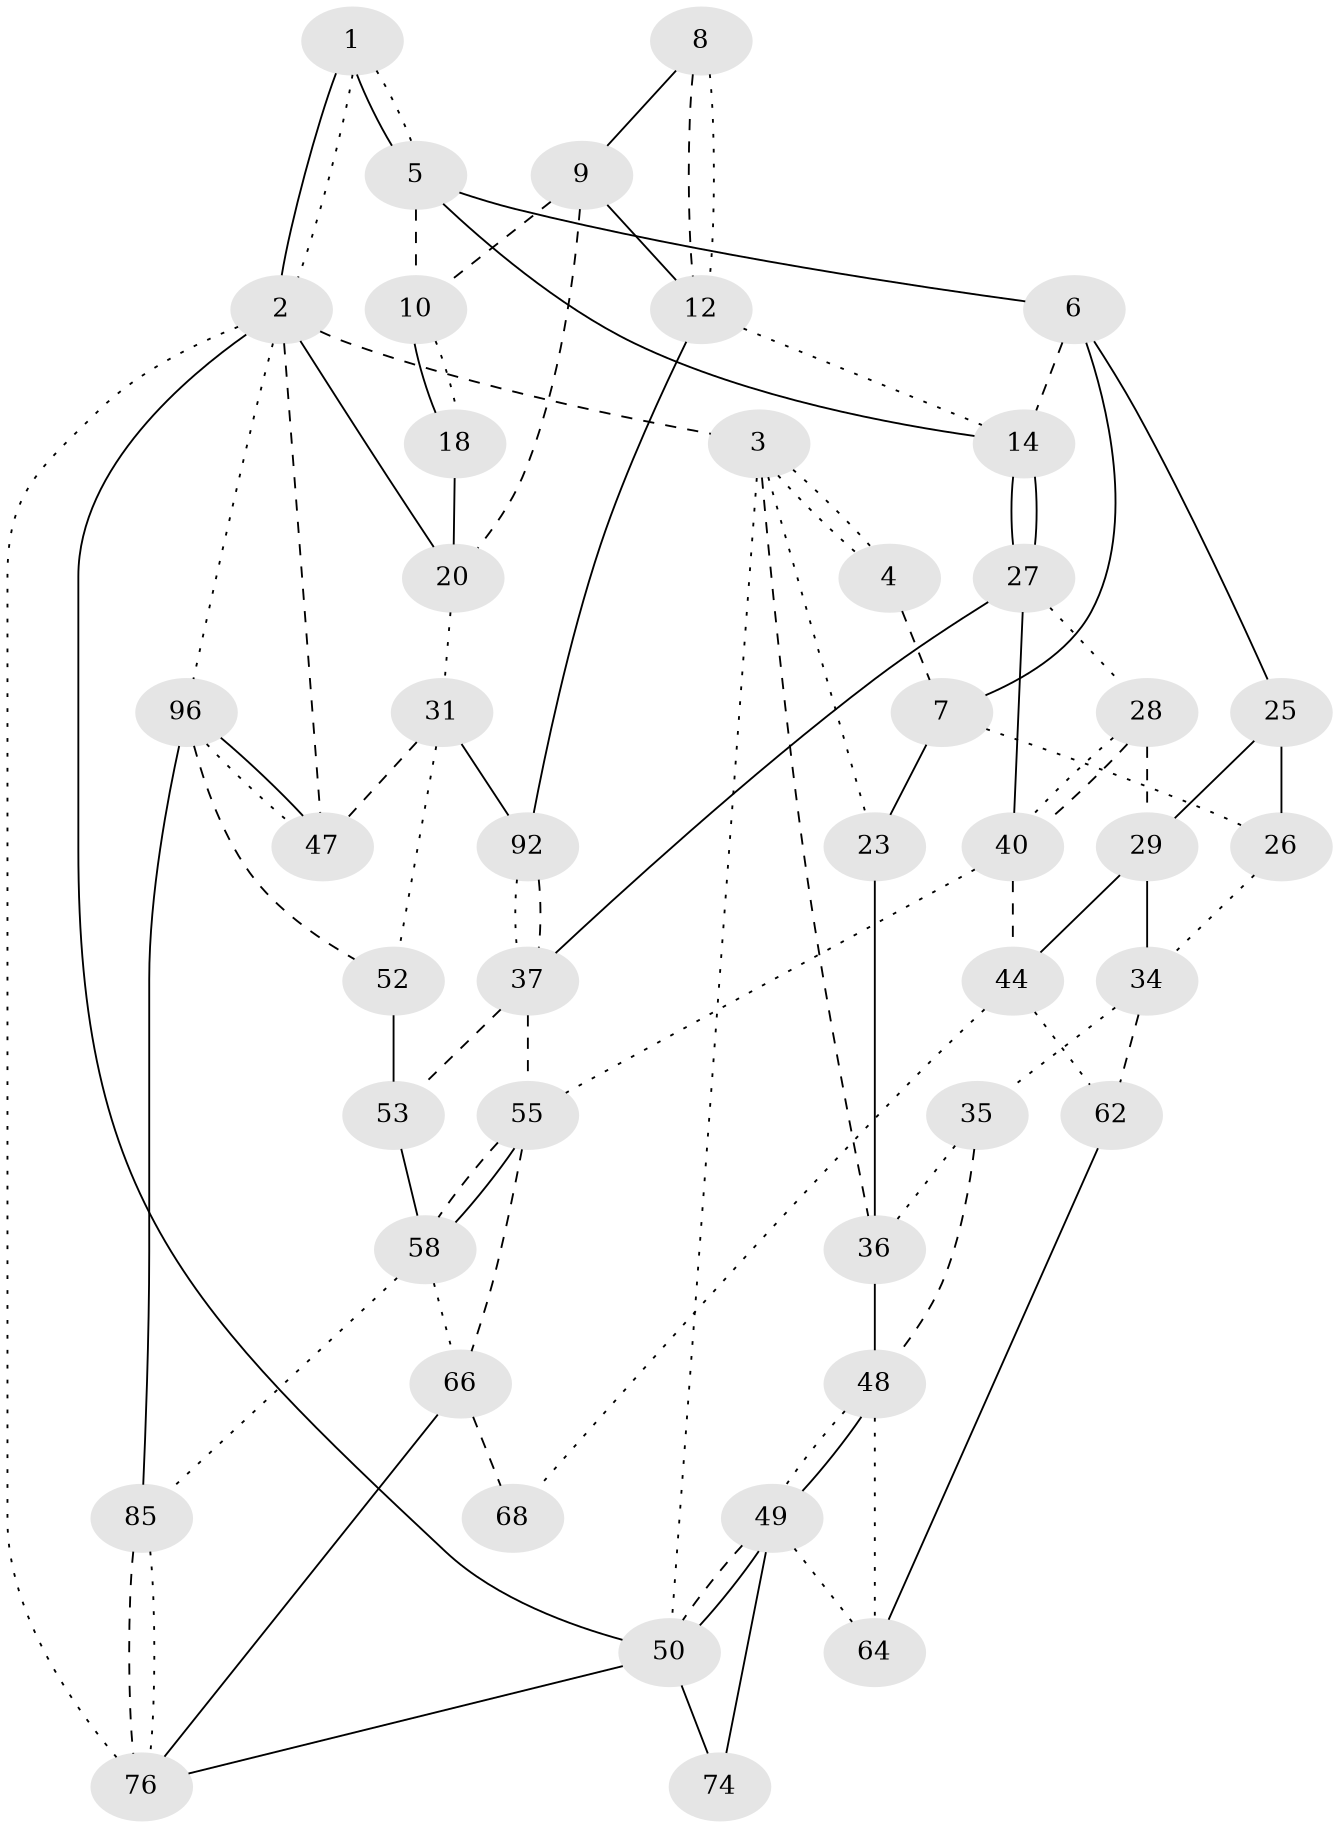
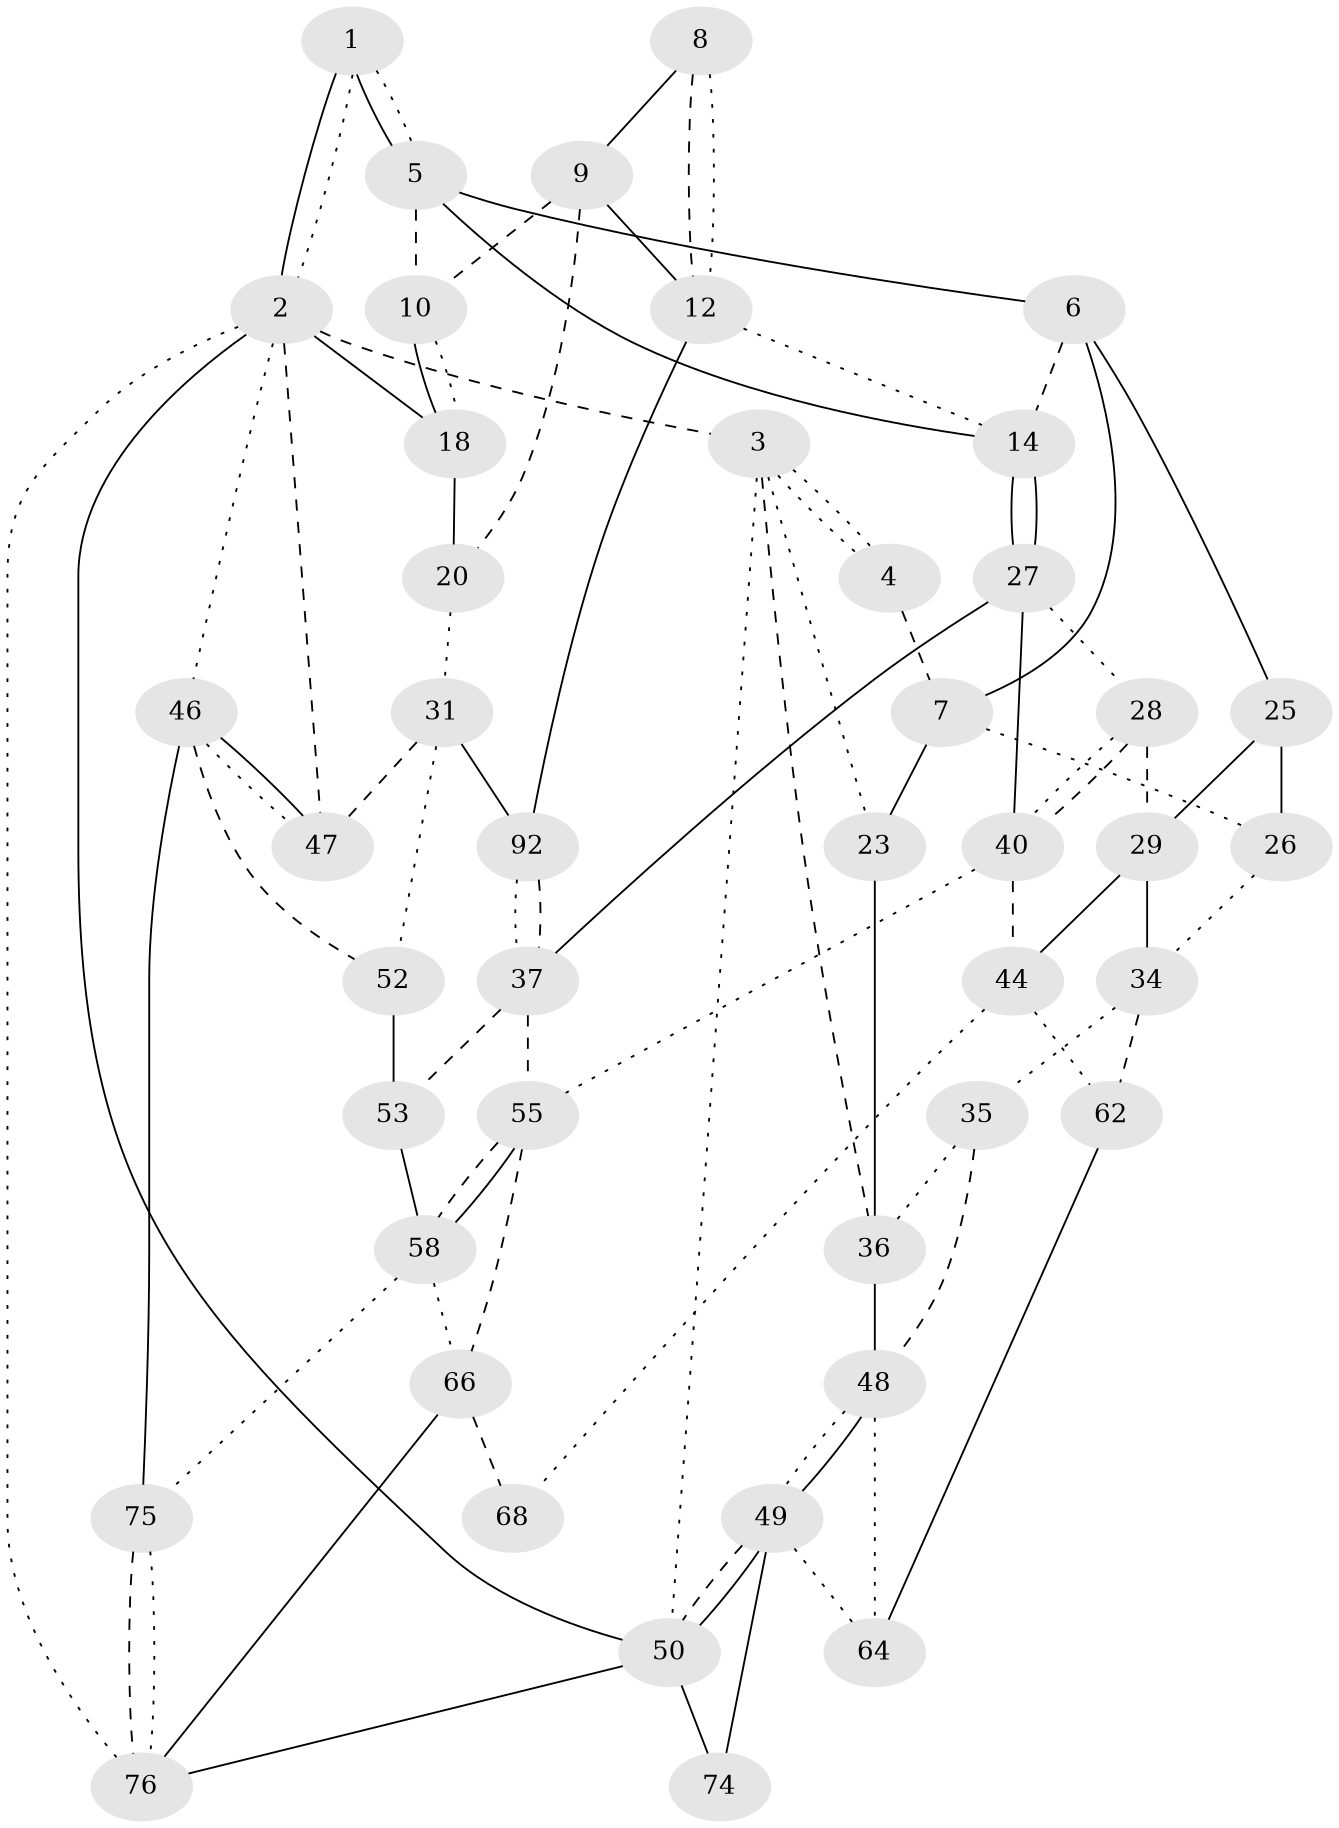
edge "2" -- "20": now "2" -- "18"
node "96": label "96" -> "46"
node "85": label "85" -> "75"
